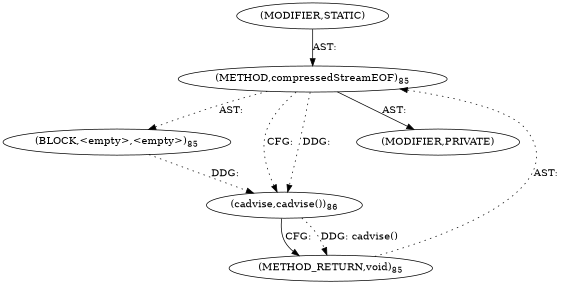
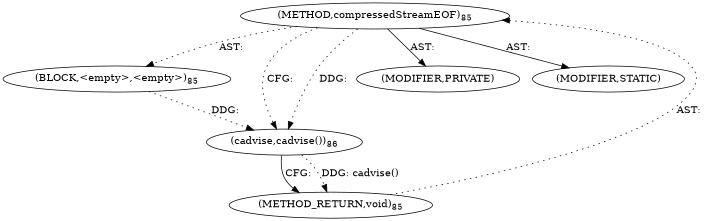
edge "(MODIFIER,STATIC)" -> "(METHOD,compressedStreamEOF)": reversed
